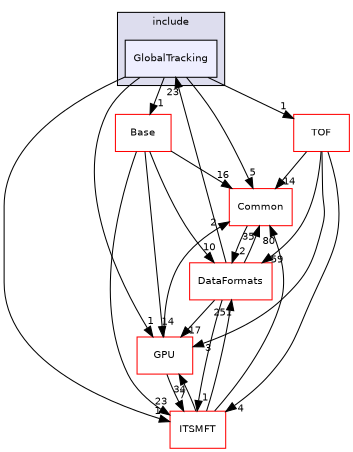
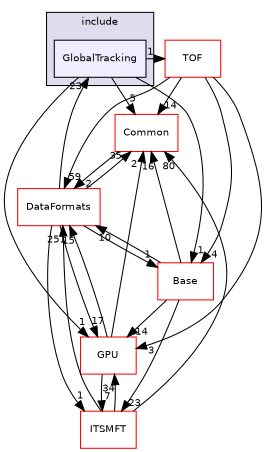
edge "DataFormats" -> "Base": added
edge "GlobalTracking" -> "ITSMFT": removed
edge "GPU" -> "DataFormats": added
edge "TOF" -> "ITSMFT": now "TOF" -> "Base"
